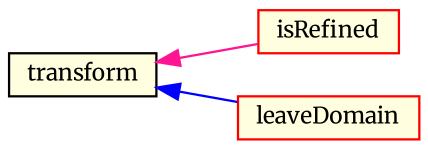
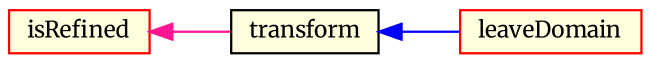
edge "isRefined" -> "transform": reversed
